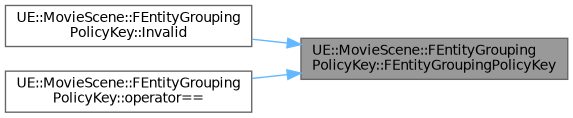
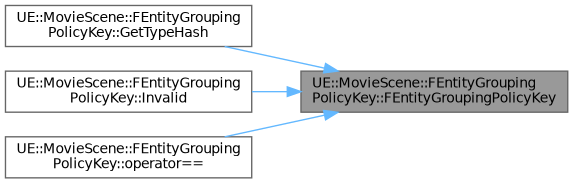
node "UE::MovieScene::FEntityGrouping PolicyKey::GetTypeHash": added
